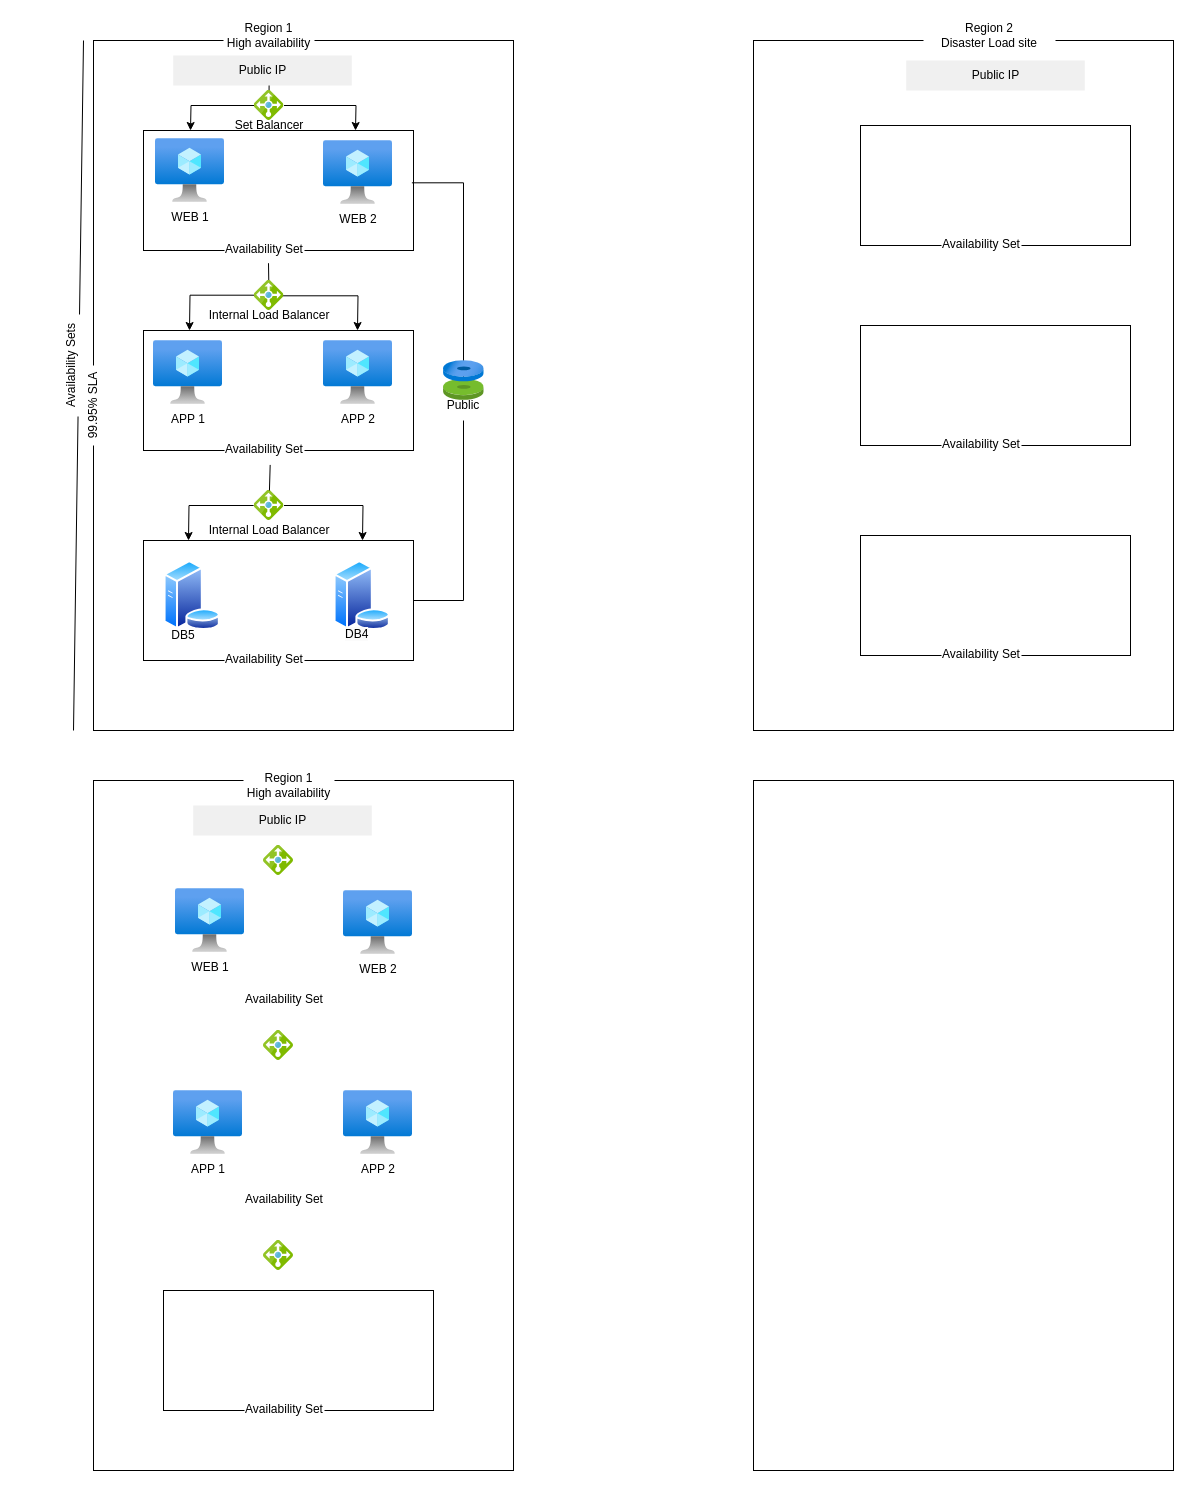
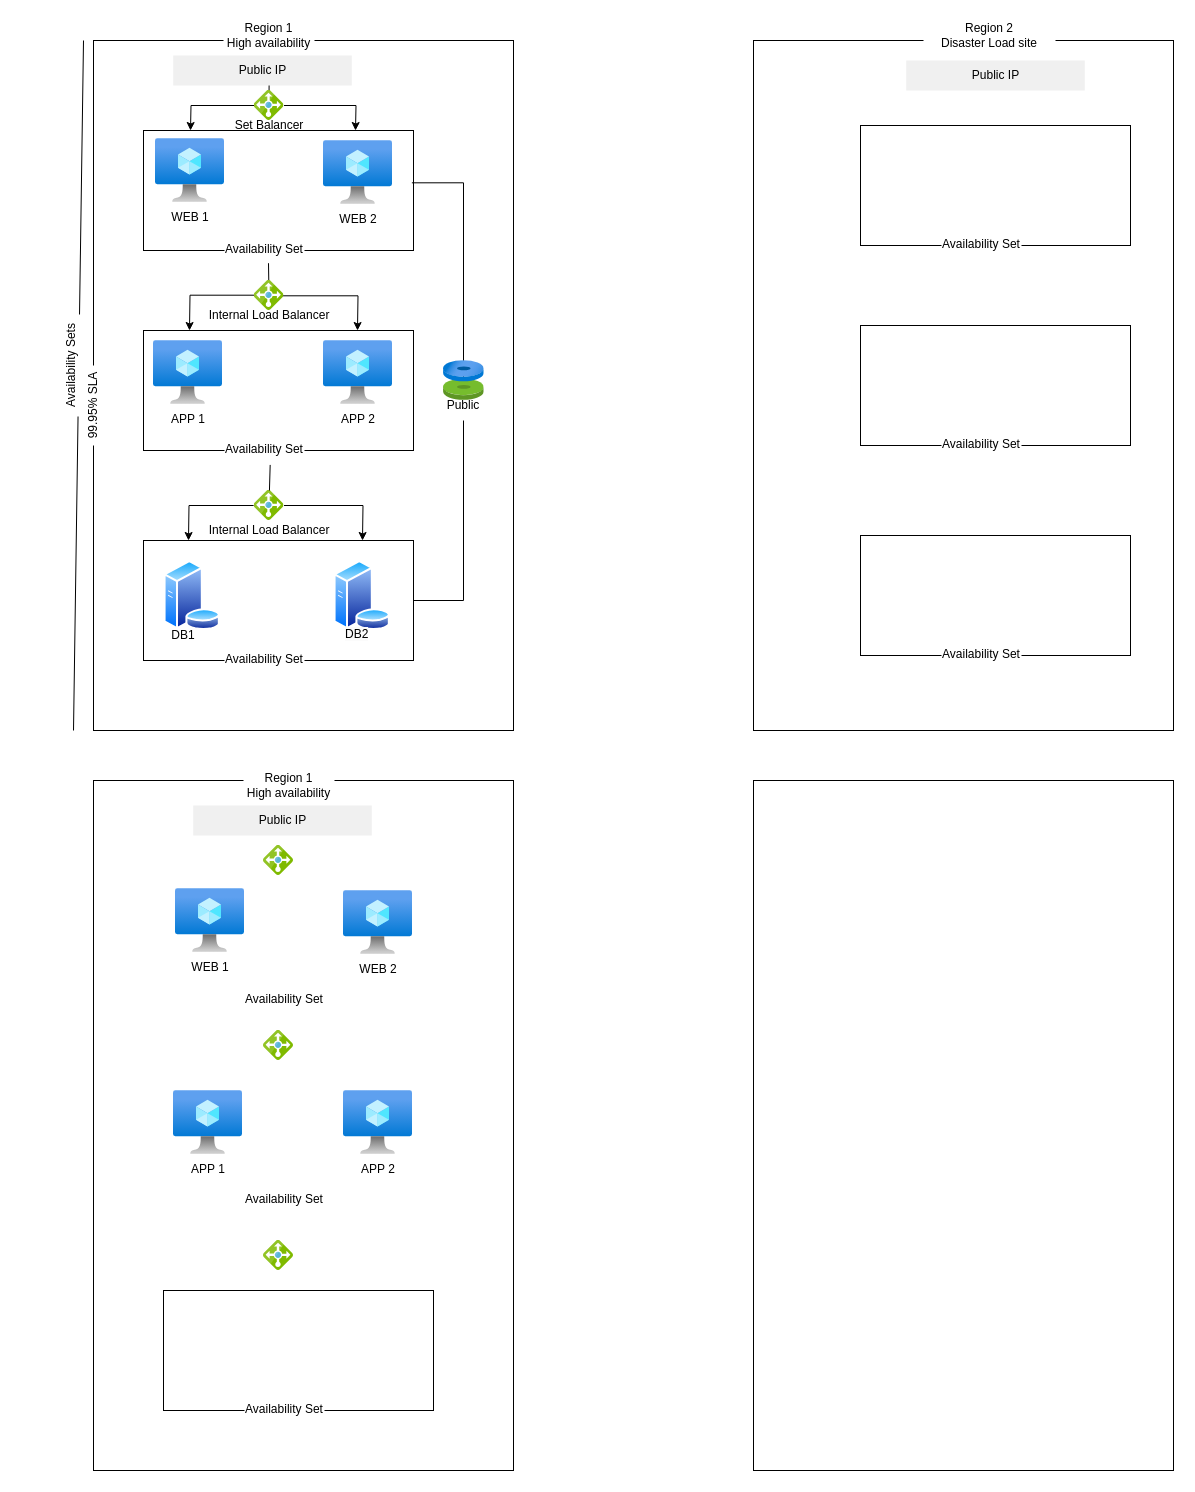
node "DB4": label "DB4" -> "DB2"
node "DB5": label "DB5" -> "DB1"
